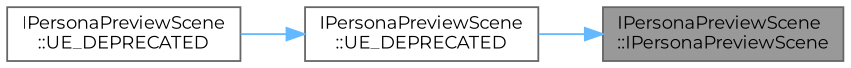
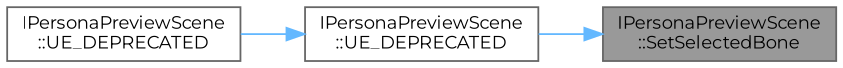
node "IPersonaPreviewScene ::IPersonaPreviewScene": label "IPersonaPreviewScene ::IPersonaPreviewScene" -> "IPersonaPreviewScene ::SetSelectedBone"
